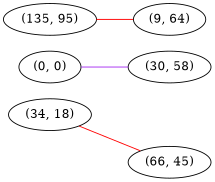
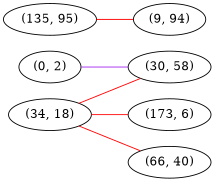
node "(9, 64)": label "(9, 64)" -> "(9, 94)"
node "(0, 0)": label "(0, 0)" -> "(0, 2)"
edge "(30, 58)" -- "(34, 18)": added
node "(173, 6)": added
node "(66, 45)": label "(66, 45)" -> "(66, 40)"
